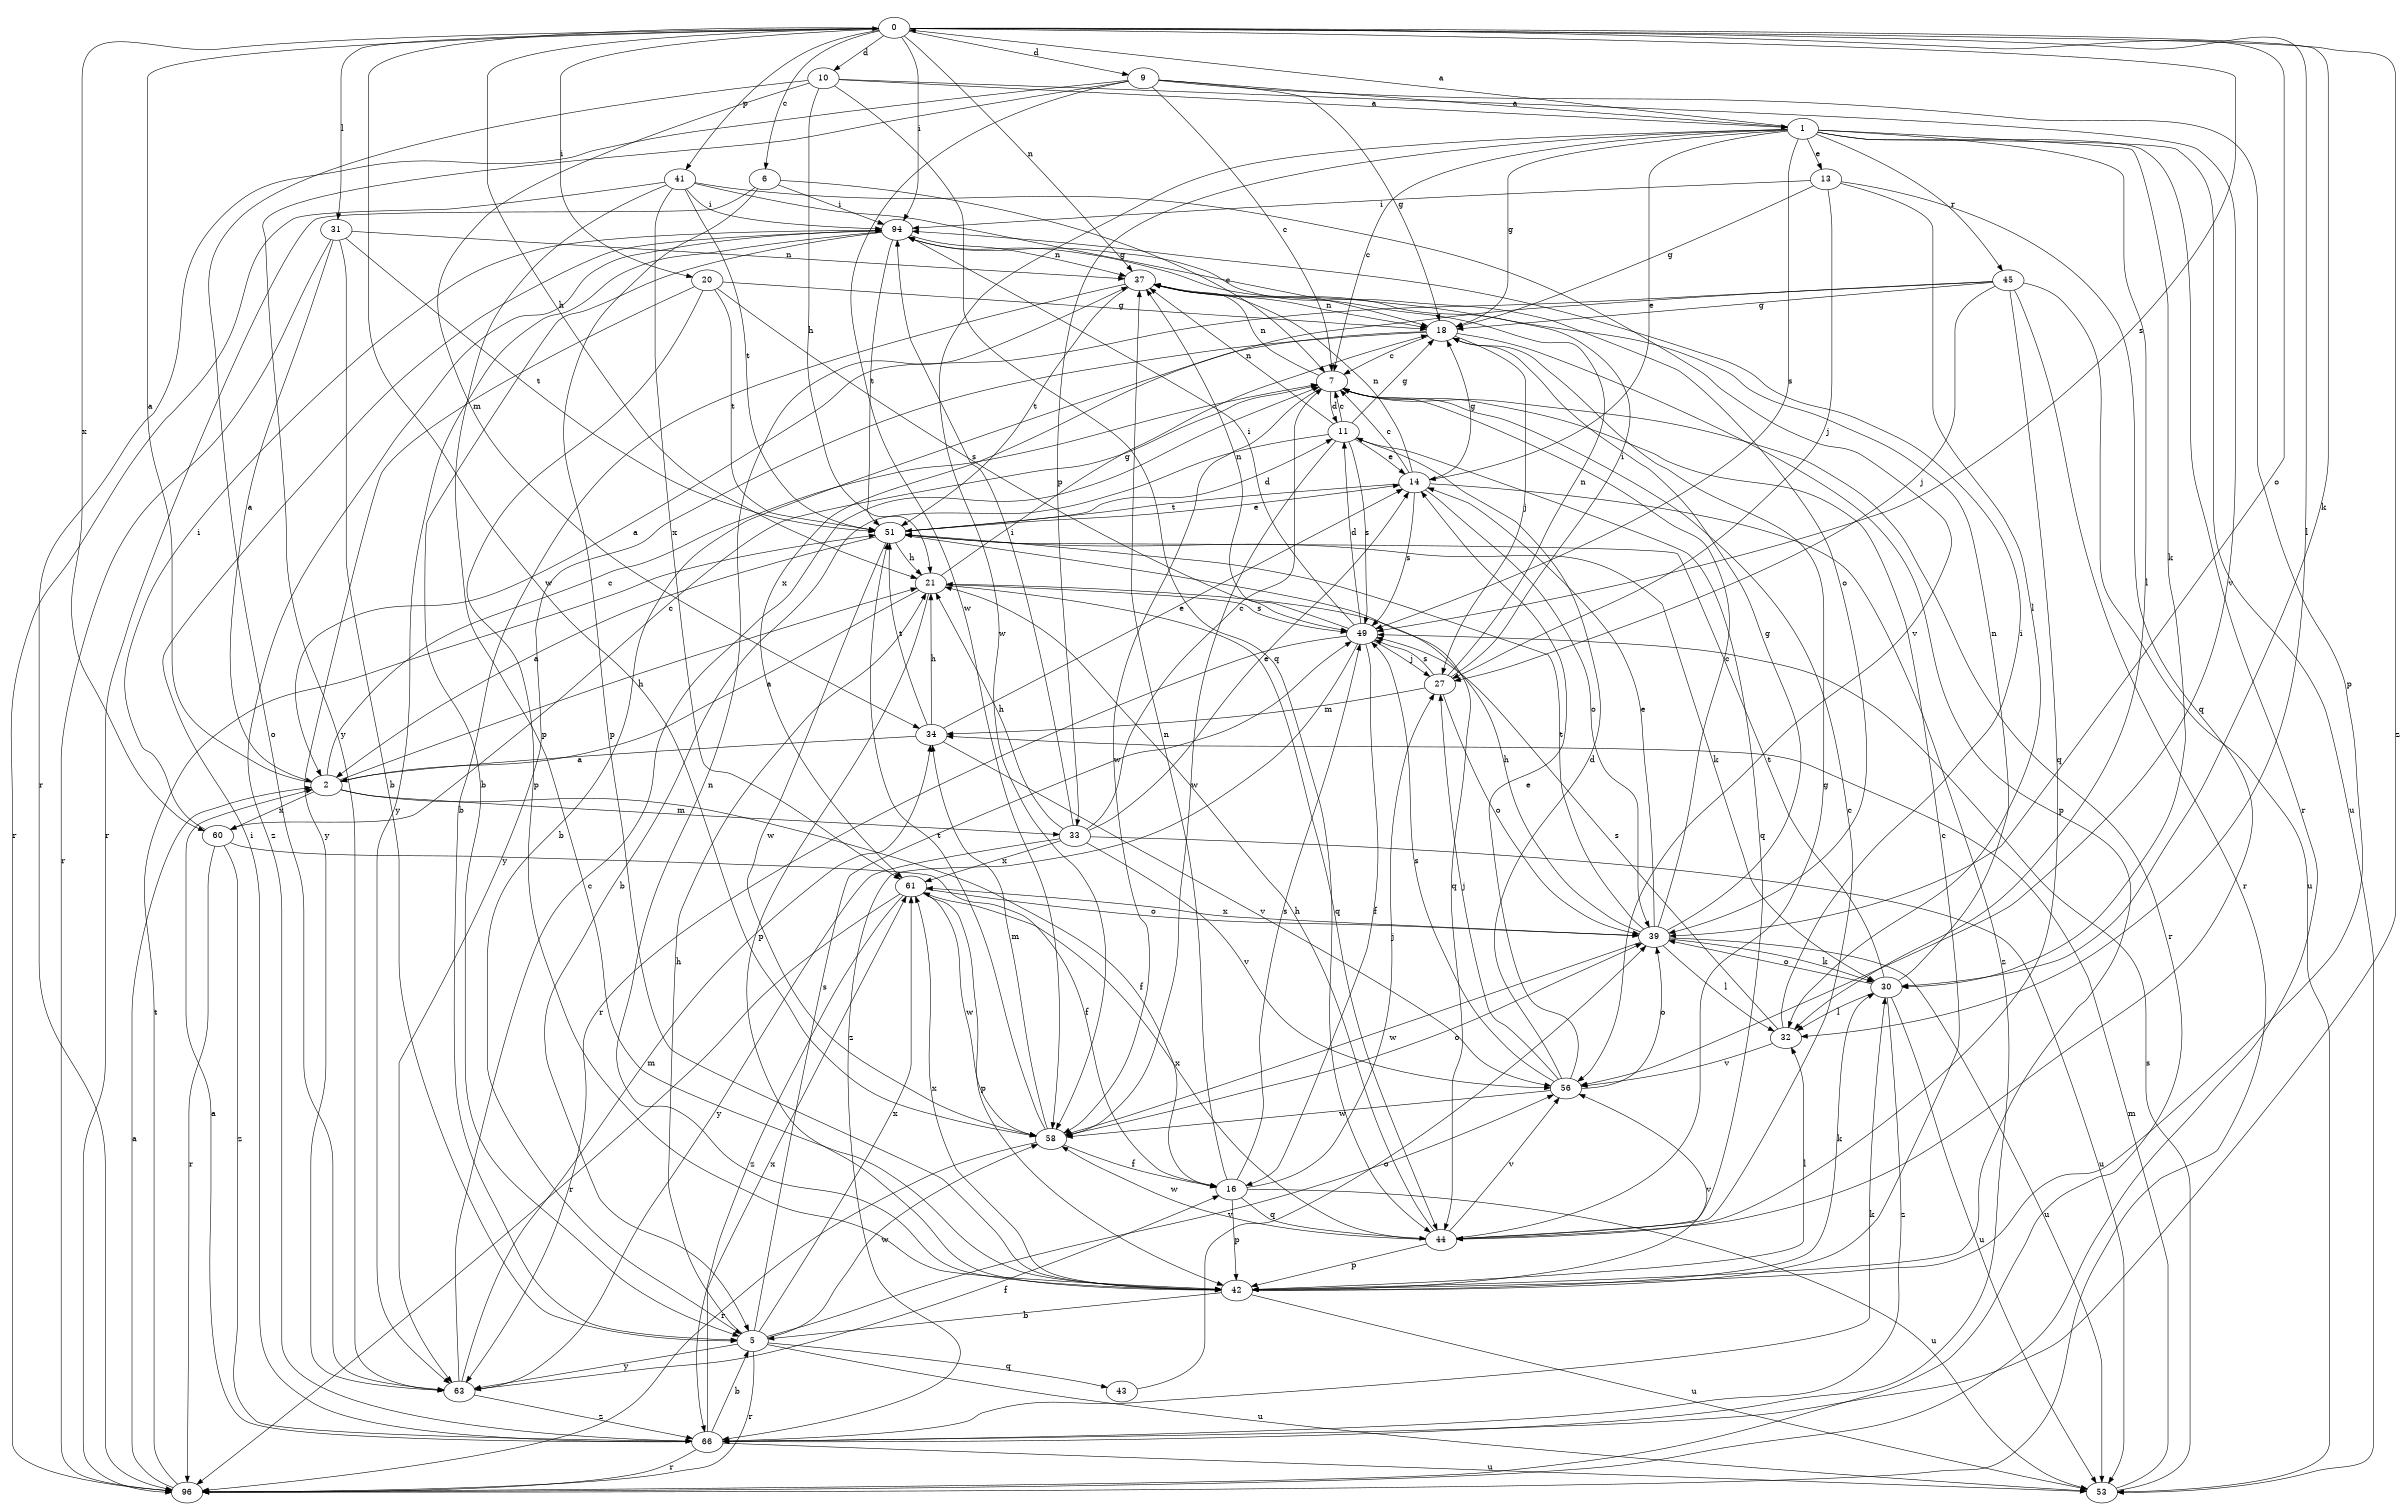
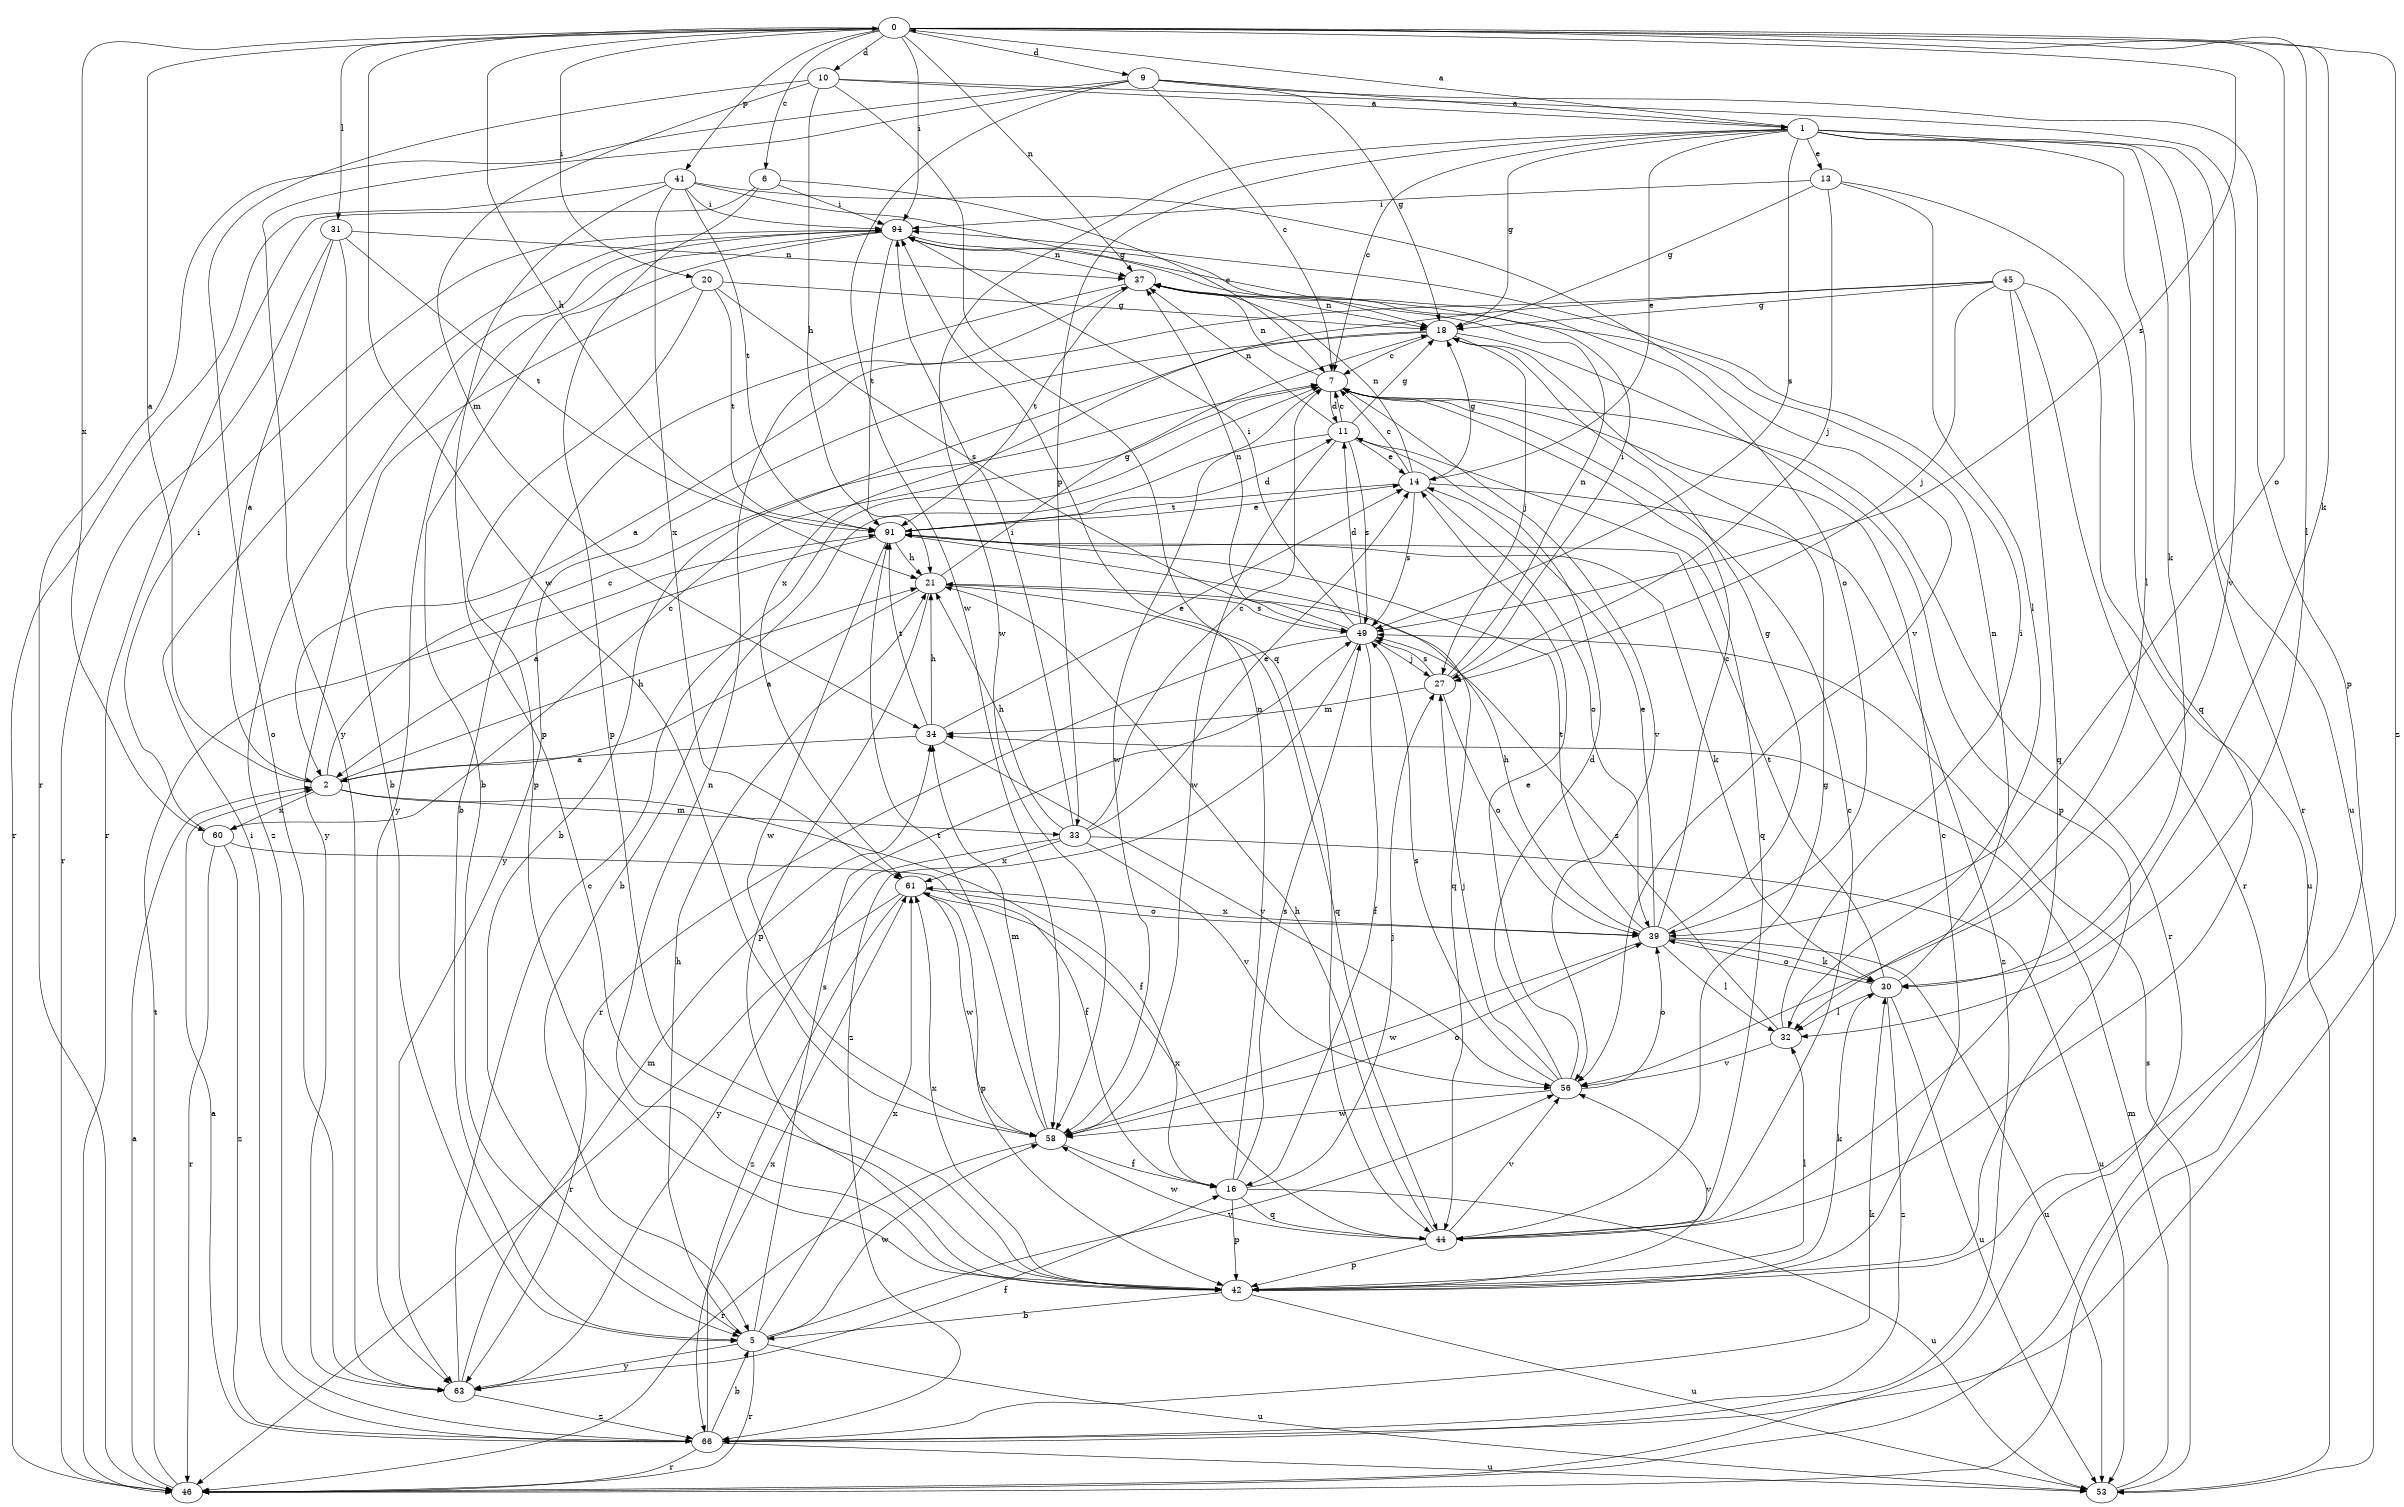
edge "1" -> "45": removed, label "r"
node "51": label "51" -> "91"
edge "7" -> "56": added, label "v"
edge "16" -> "37": now "16" -> "94"
node "43": removed
node "96": label "96" -> "46"
